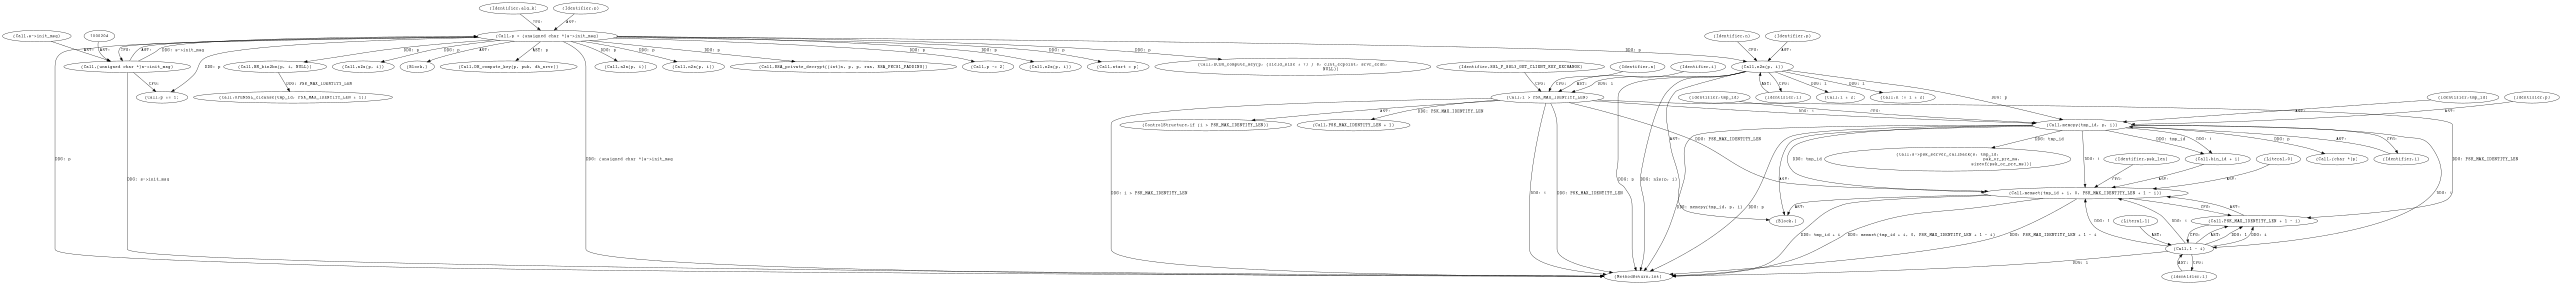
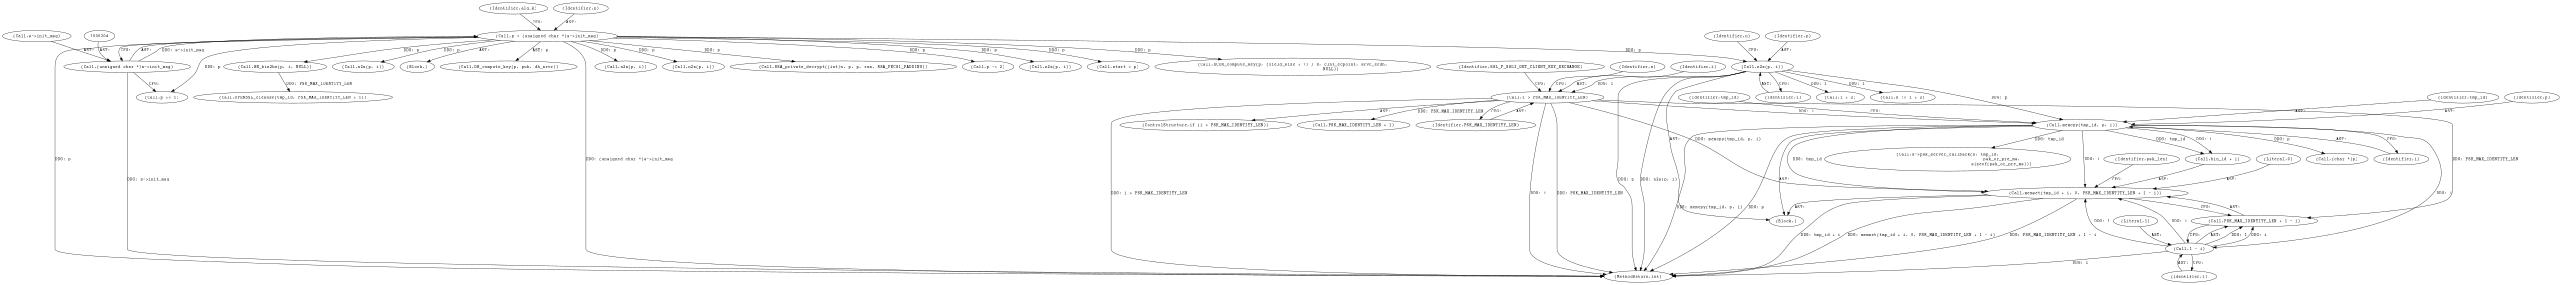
node "(Identifier,PSK_MAX_IDENTITY_LEN)": added
edge "(Call,i > PSK_MAX_IDENTITY_LEN)" -> "(Call,memset(tmp_id + i, 0, PSK_MAX_IDENTITY_LEN + 1 - i))": label "DDG: PSK_MAX_IDENTITY_LEN" -> "DDG: memcpy(tmp_id, p, i)"
